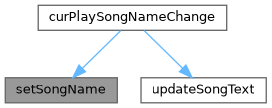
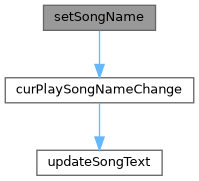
edge "curPlaySongNameChange" -> "setSongName": reversed
